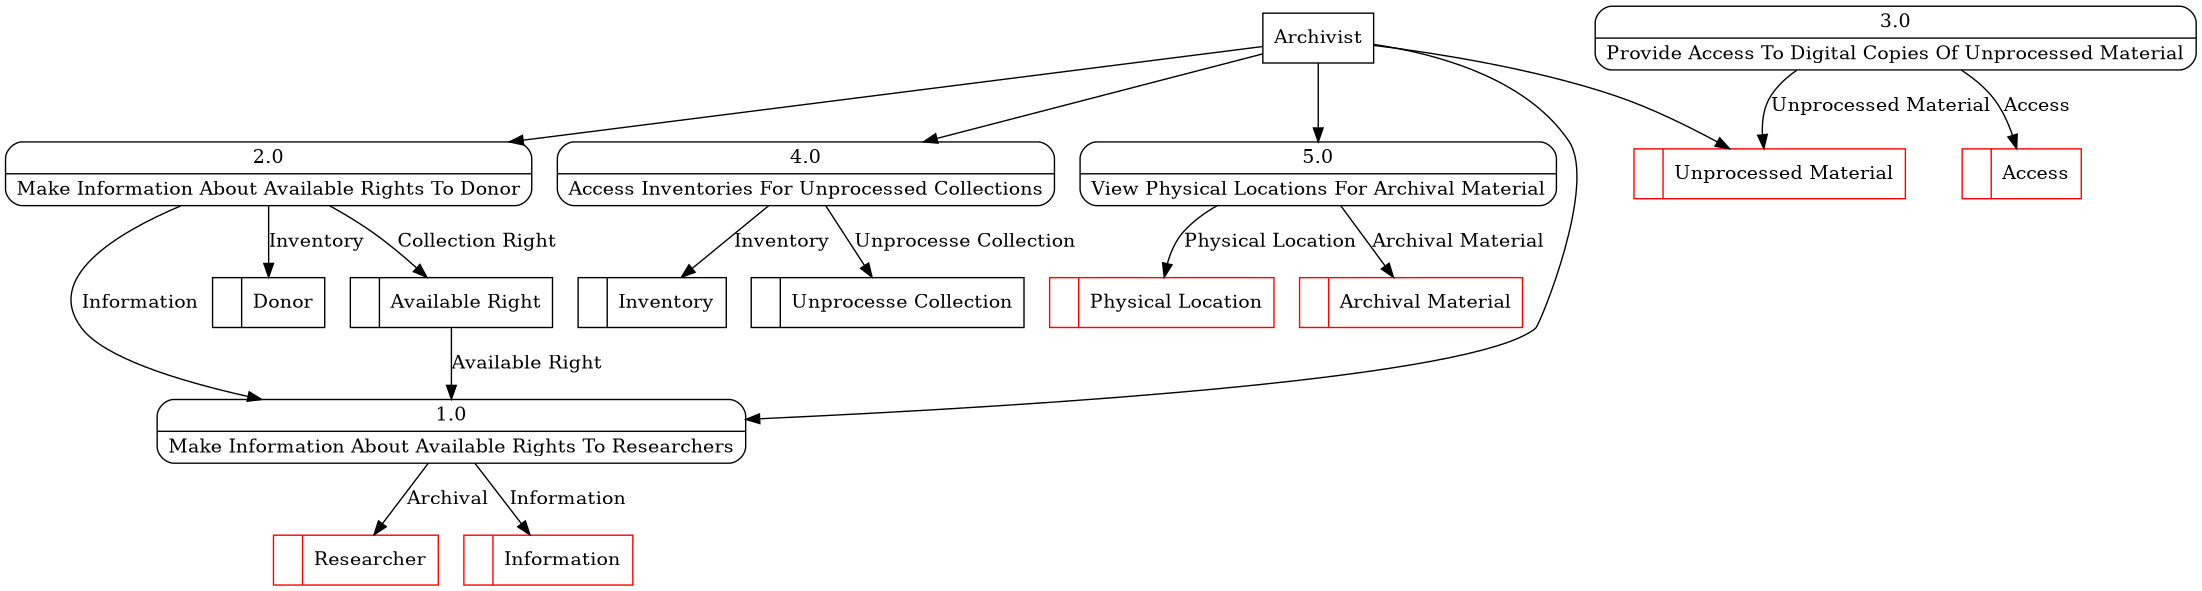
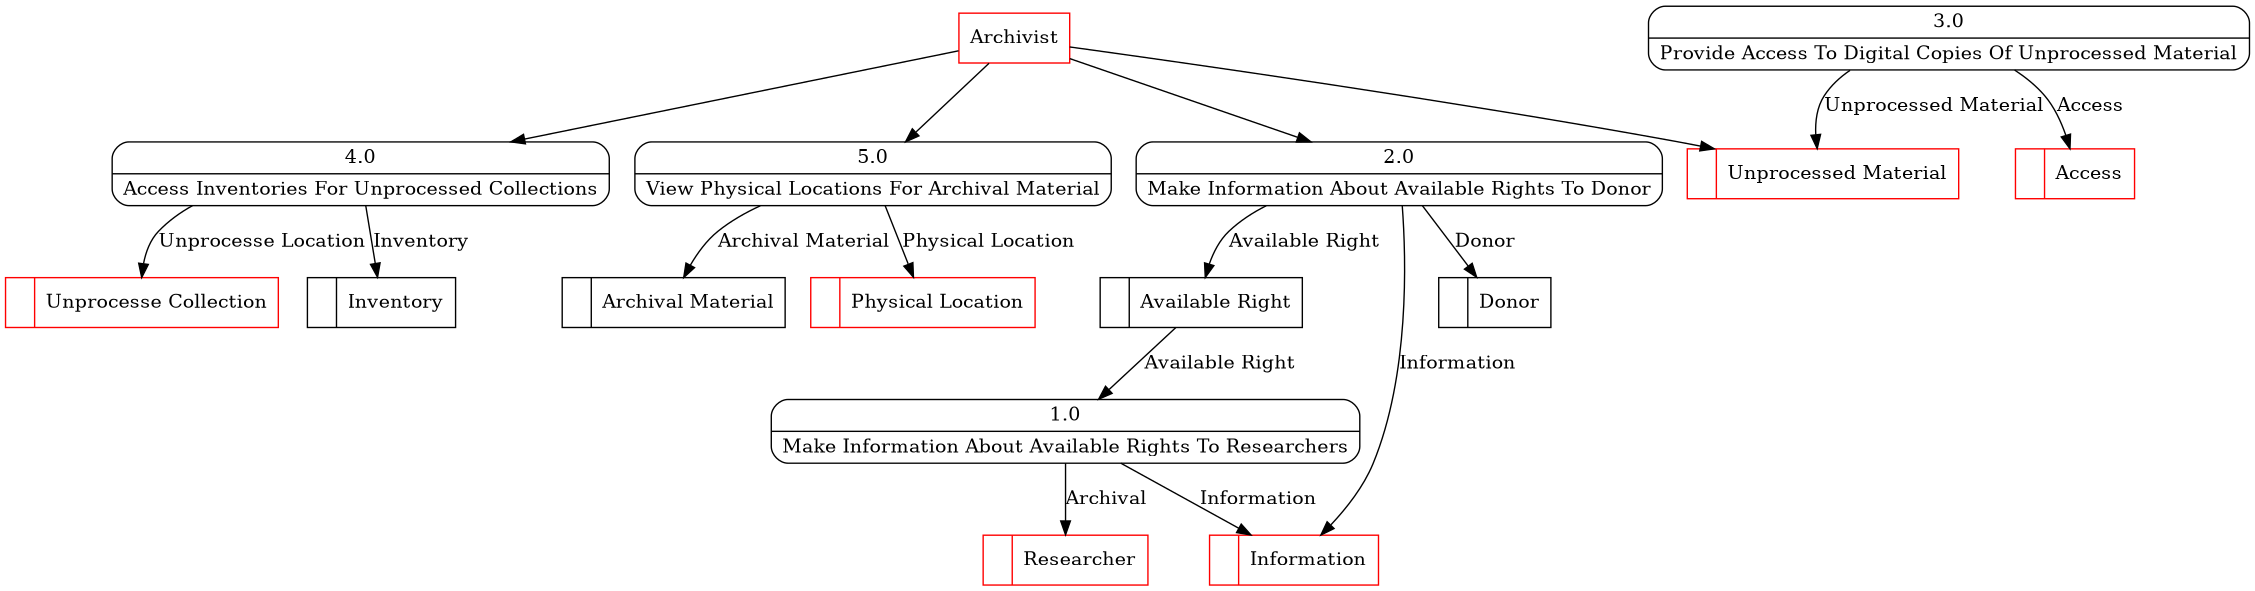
node "Archivist": color black -> red
edge "2.0" -> "Donor": label "Inventory" -> "Donor"
edge "2.0" -> "Available Right": label "Collection Right" -> "Available Right"
edge "4.0" -> "Unprocesse Collection": label "Unprocesse Collection" -> "Unprocesse Location"
node "Unprocesse Collection": color black -> red
node "Archival Material": color red -> black
edge "2.0" -> "1.0": now "2.0" -> "Information"
edge "Archivist" -> "1.0": removed
